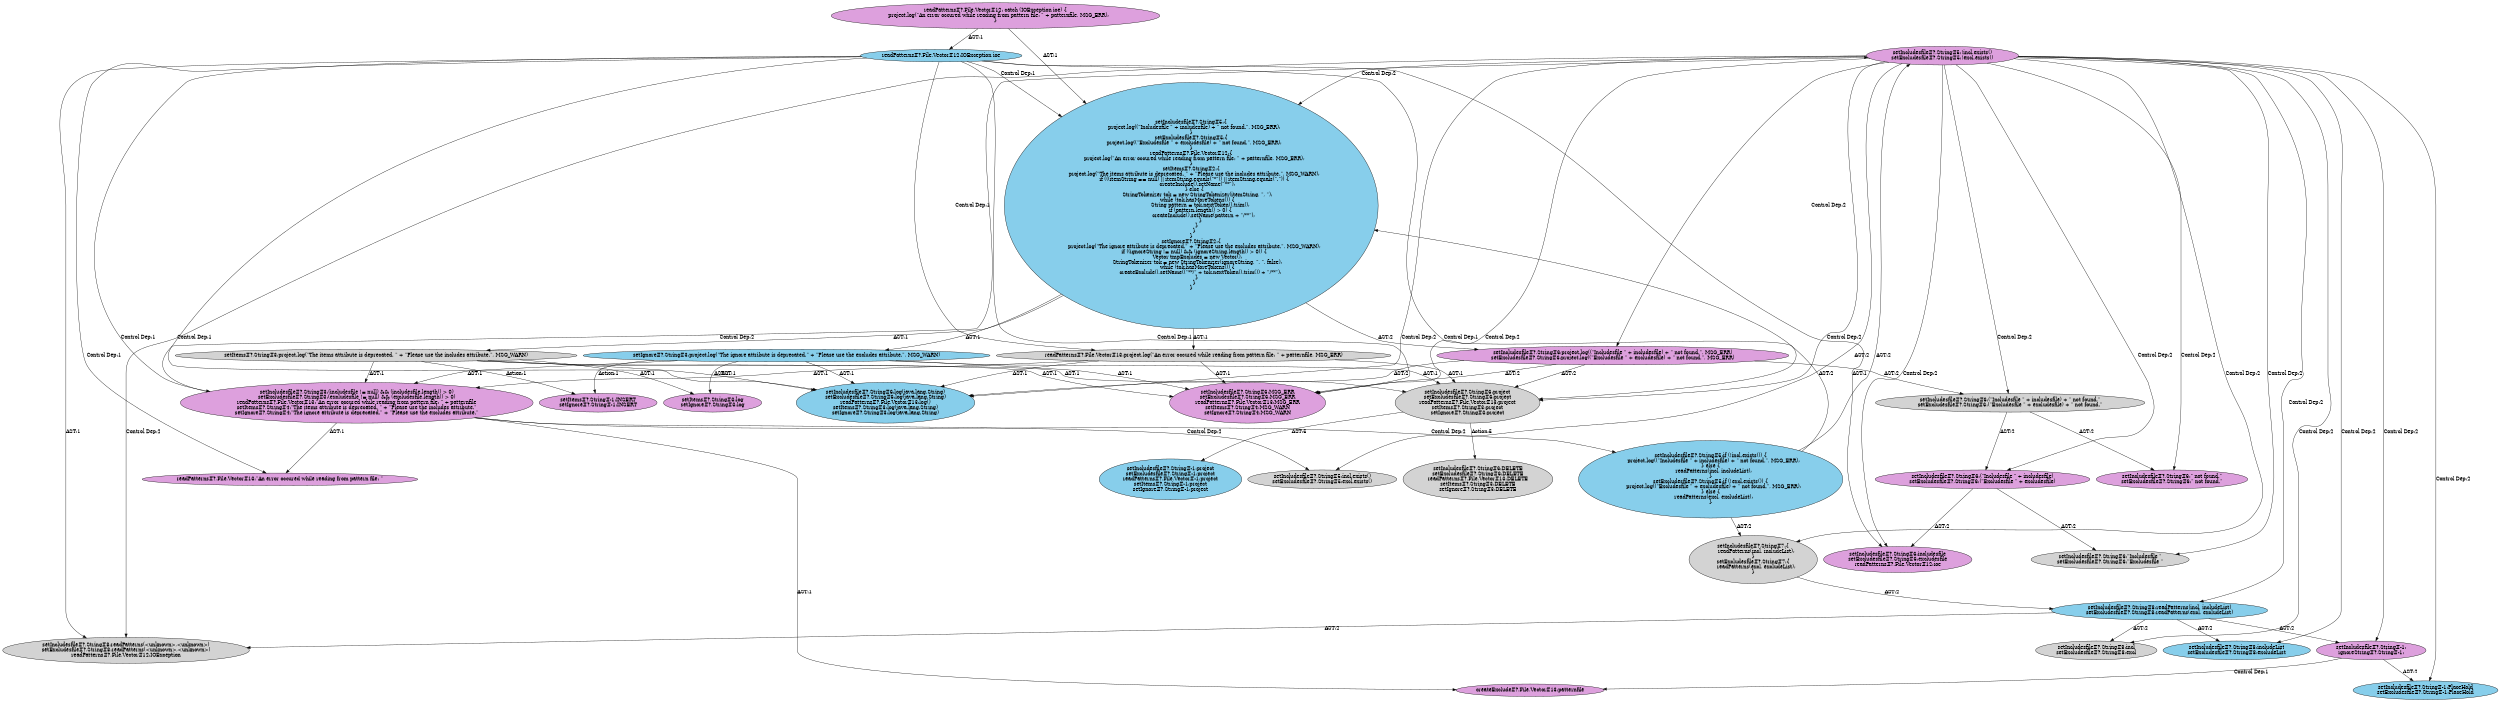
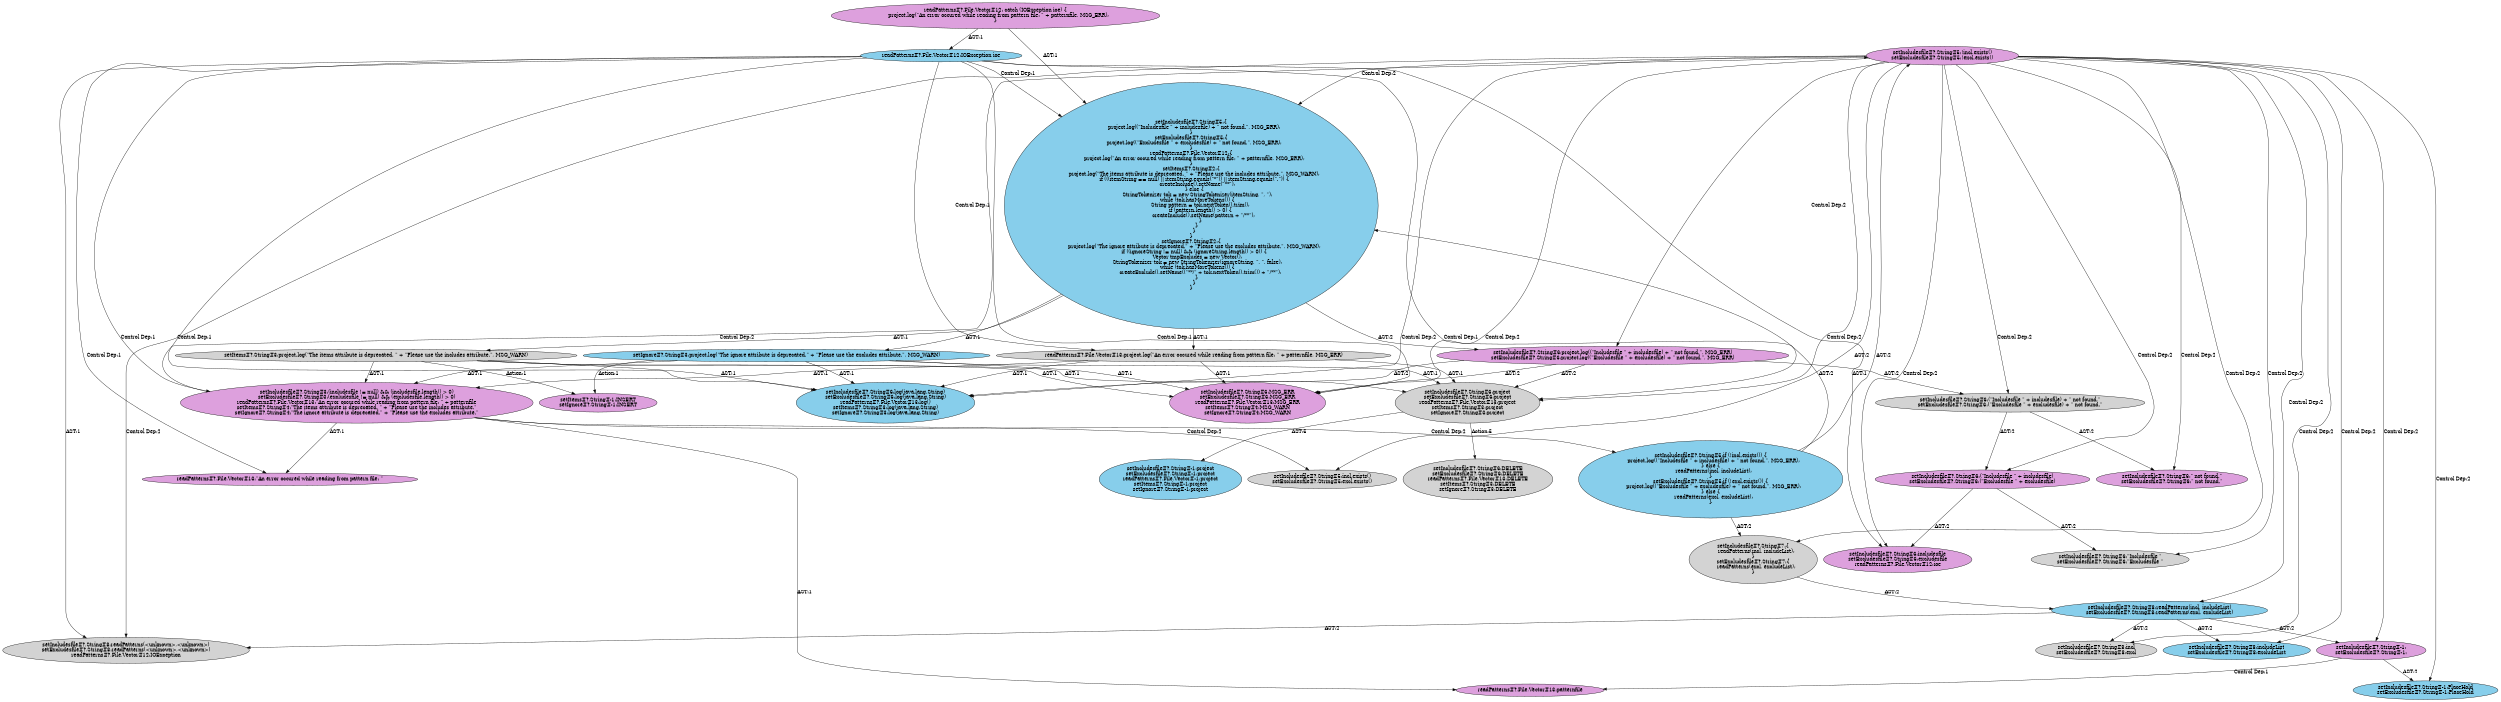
node "setItems#?,String#3:log setIgnore#?,String#3:log": removed
node "setIncludesfile#?,String#-1: ignoreString#?,String#-1:": label "setIncludesfile#?,String#-1: ignoreString#?,String#-1:" -> "setIncludesfile#?,String#-1: setExcludesfile#?,String#-1:"
node "createExclude#?,File,Vector#13:patternfile": label "createExclude#?,File,Vector#13:patternfile" -> "readPatterns#?,File,Vector#13:patternfile"
